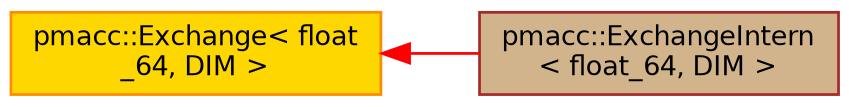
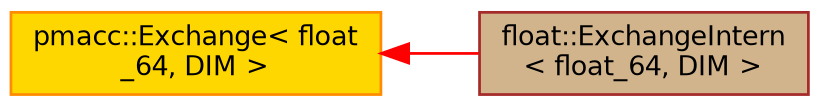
node "pmacc::ExchangeIntern < float_64, DIM >": label "pmacc::ExchangeIntern < float_64, DIM >" -> "float::ExchangeIntern < float_64, DIM >"
